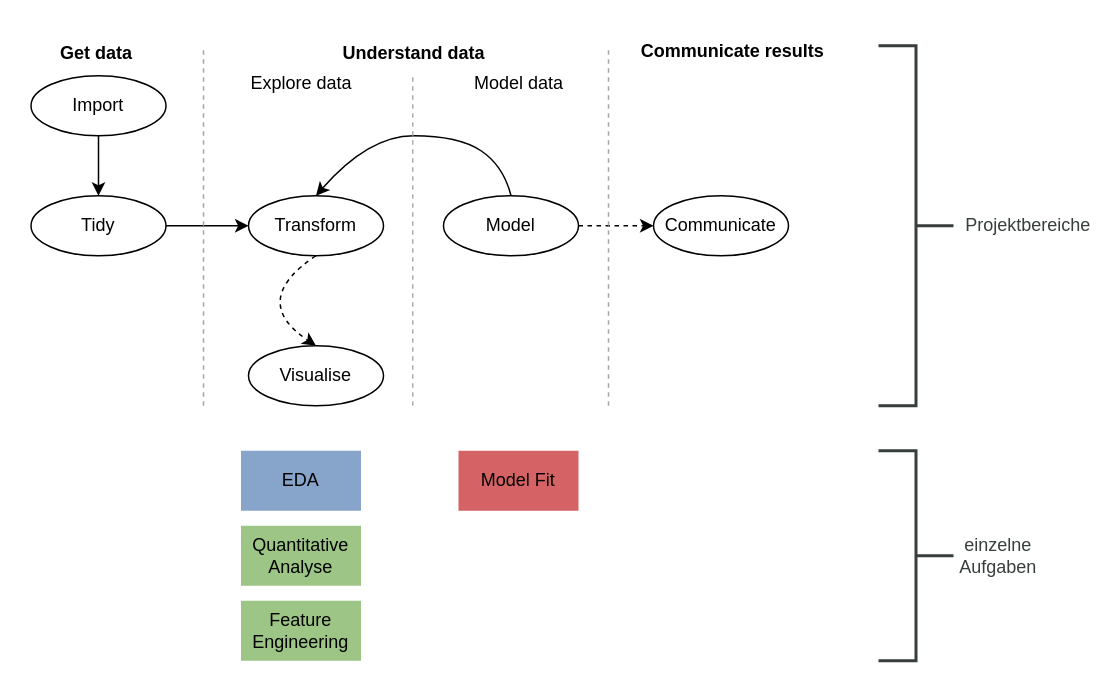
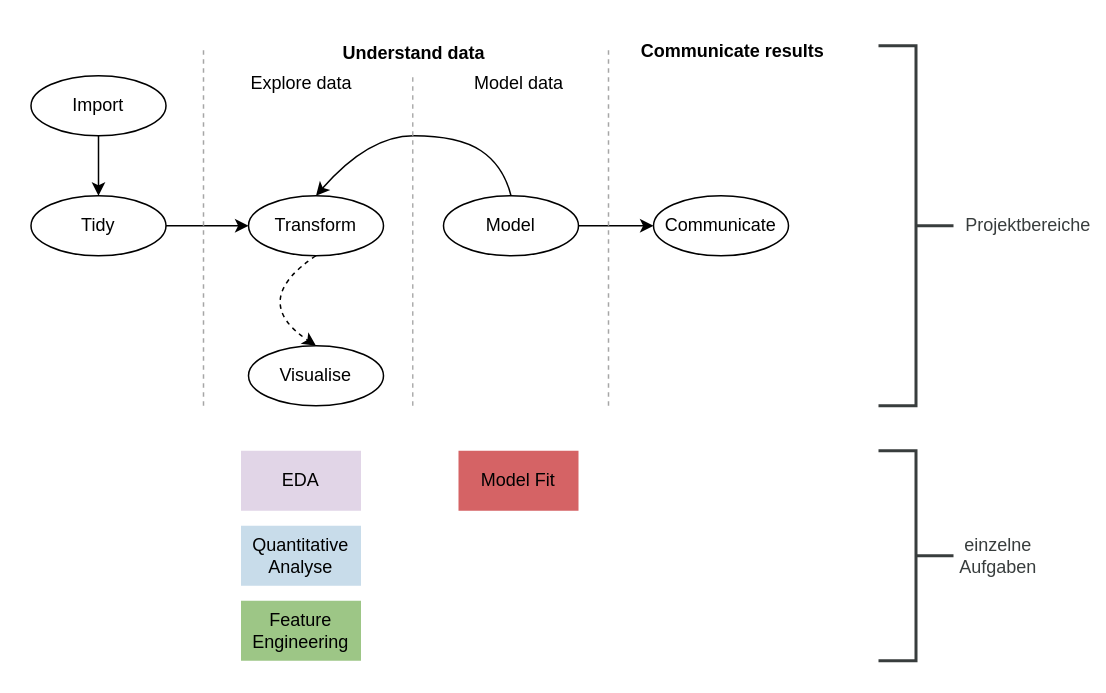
node "Get data": removed
edge "Model" -> "Communicate": style dashed -> solid
node "EDA": fillcolor #87a4cb -> #e1d5e7
node "Quantitative Analyse": fillcolor #9dc686 -> #c8dcea
